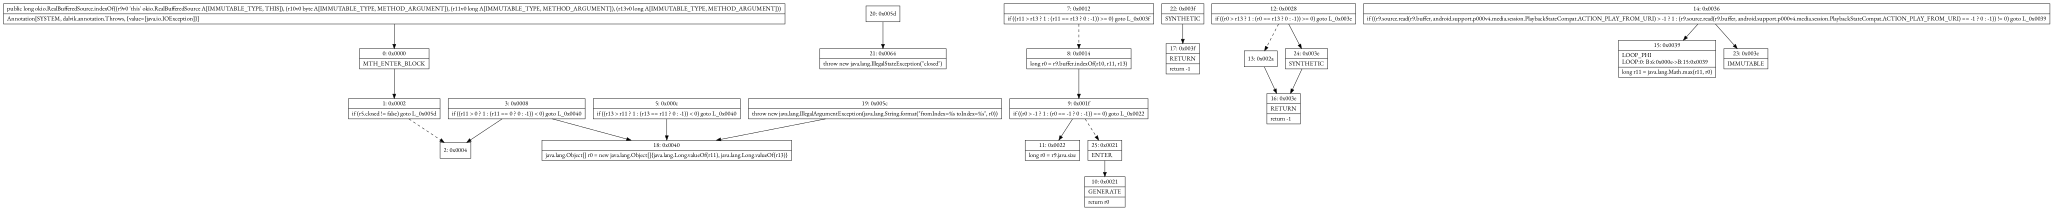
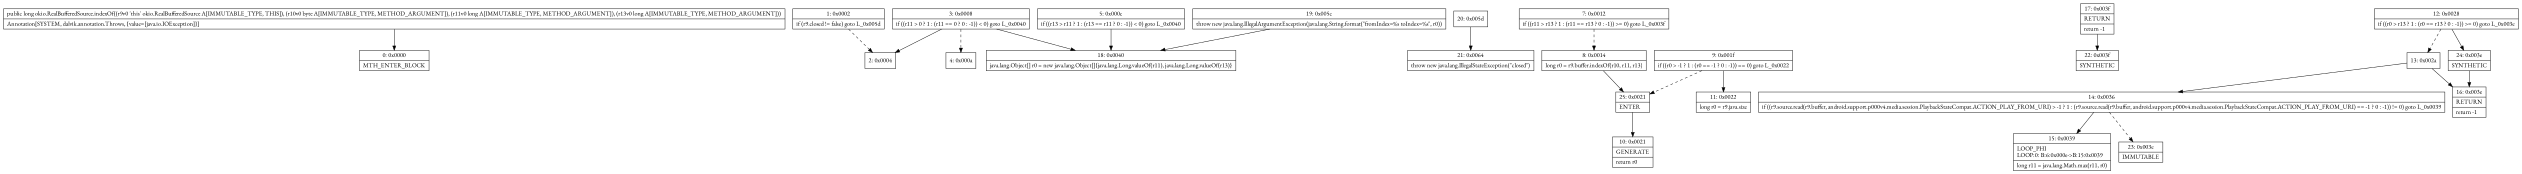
edge "22: 0x003f" -> "17: 0x003f": reversed
edge "14: 0x0036" -> "23: 0x003e": style solid -> dashed
node "4: 0x000a": added
edge "13: 0x002a" -> "14: 0x0036": added
edge "0: 0x0000" -> "1: 0x0002": removed
edge "8: 0x0014" -> "9: 0x001f": now "8: 0x0014" -> "25: 0x0021"
node "1: 0x0002": text "if (r5.closed != false) goto L_0x005d" -> "if (r9.closed != false) goto L_0x005d"
